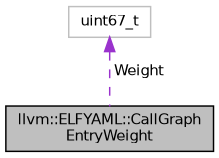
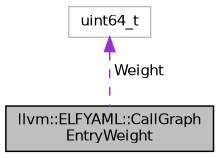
node "uint67_t": label "uint67_t" -> "uint64_t"
